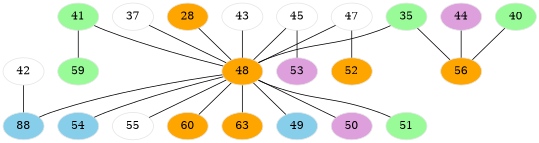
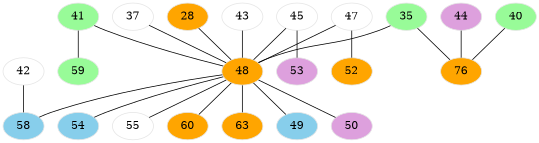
node "56": label "56" -> "76"
node "88": label "88" -> "58"
node "51": removed
